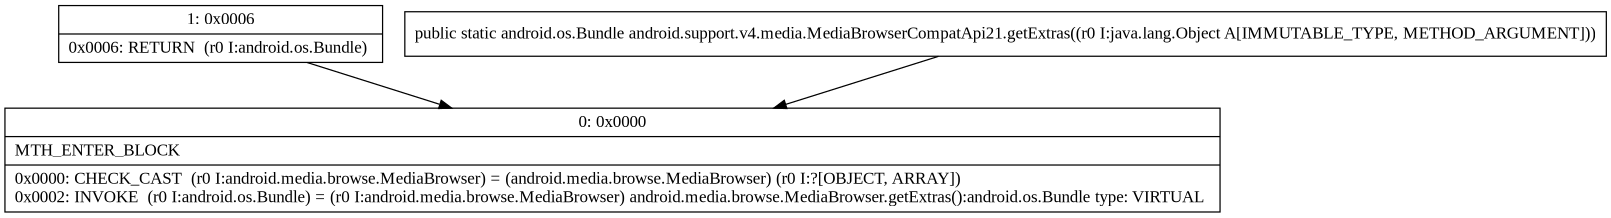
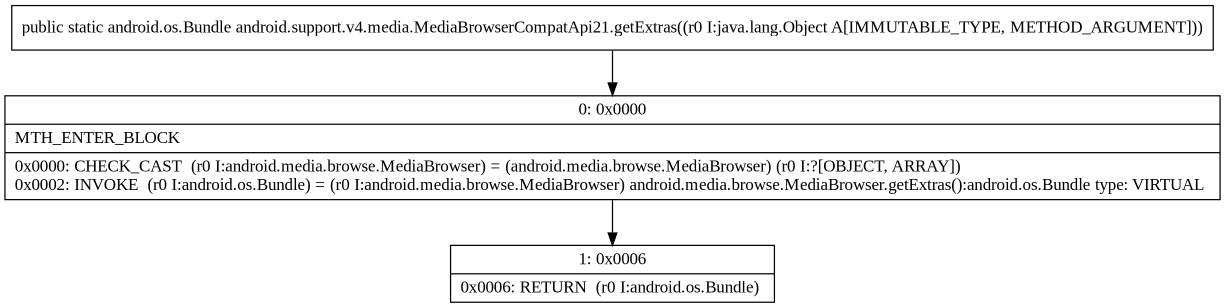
edge "1: 0x0006" -> "0: 0x0000": reversed
